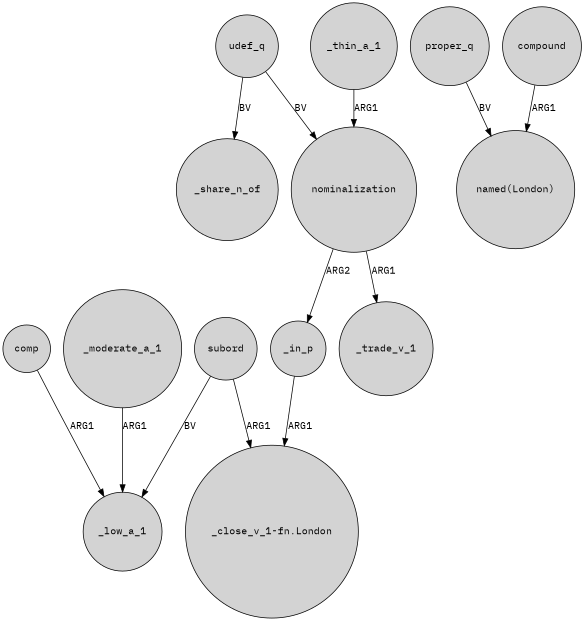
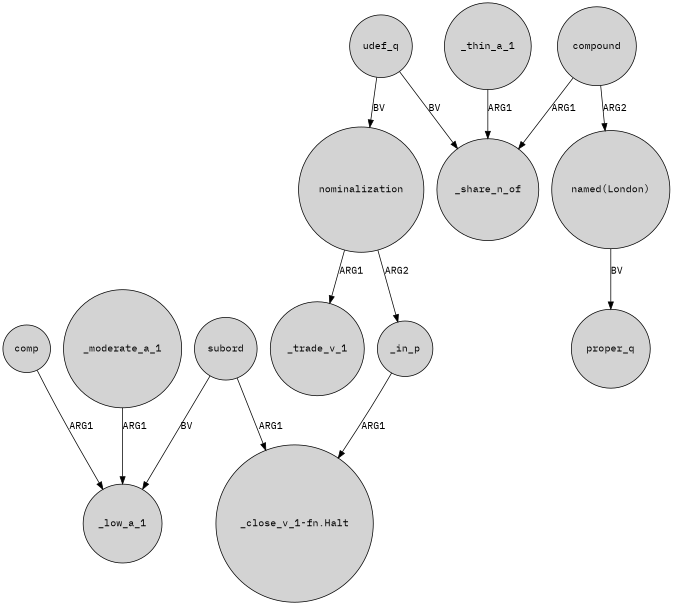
edge "_thin_a_1" -> "nominalization": now "_thin_a_1" -> "_share_n_of"
edge "proper_q" -> "named(London)": reversed
edge "compound" -> "named(London)": label "ARG1" -> "ARG2"
edge "compound" -> "_share_n_of": added, label "ARG1"
node "_close_v_1-fn.London": label "_close_v_1-fn.London" -> "_close_v_1-fn.Halt"
